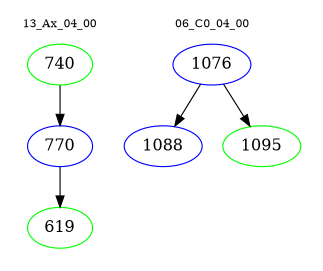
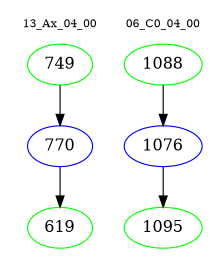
node "740": label "740" -> "749"
edge "1076" -> "1088": reversed
node "1088": color blue -> green
